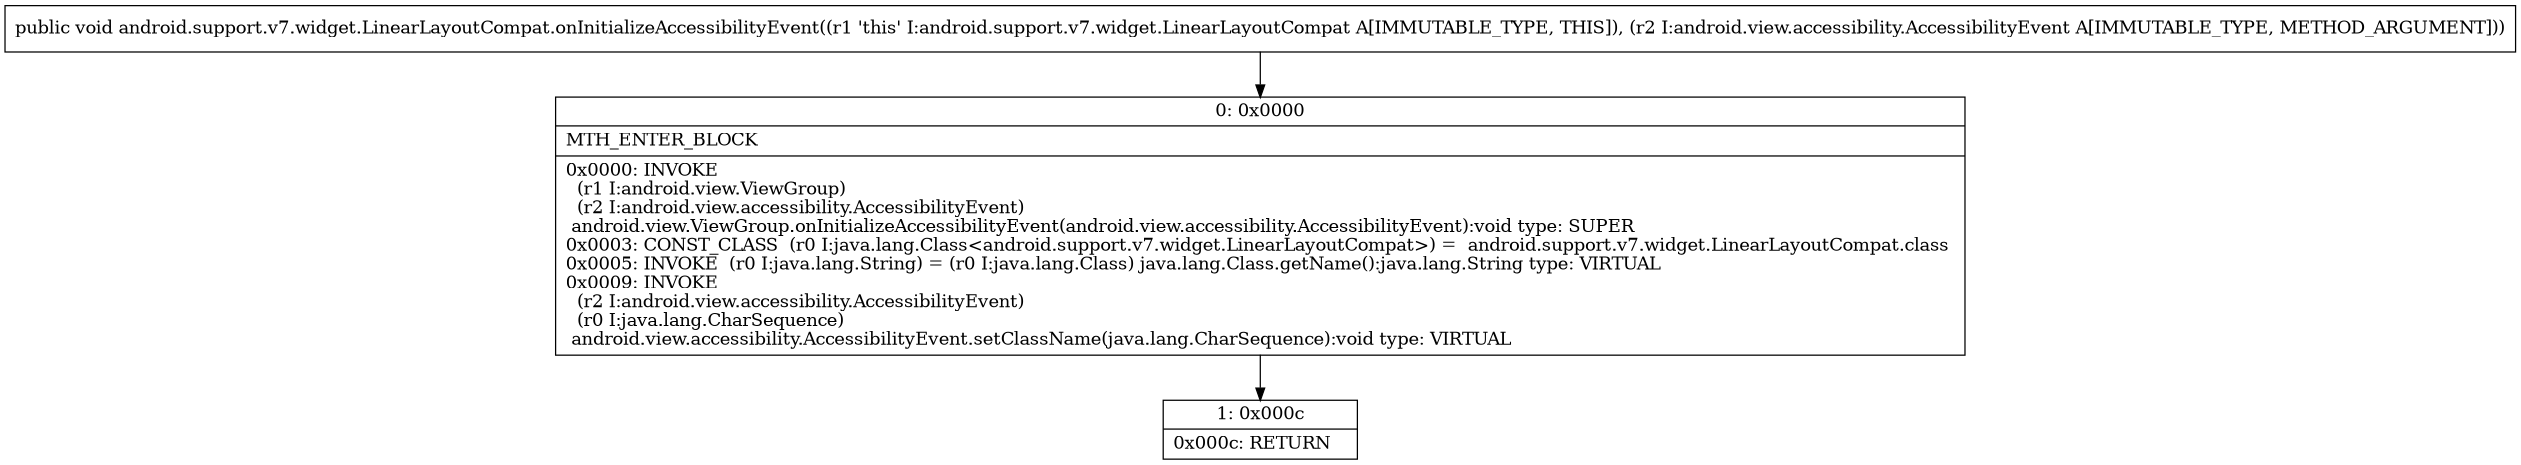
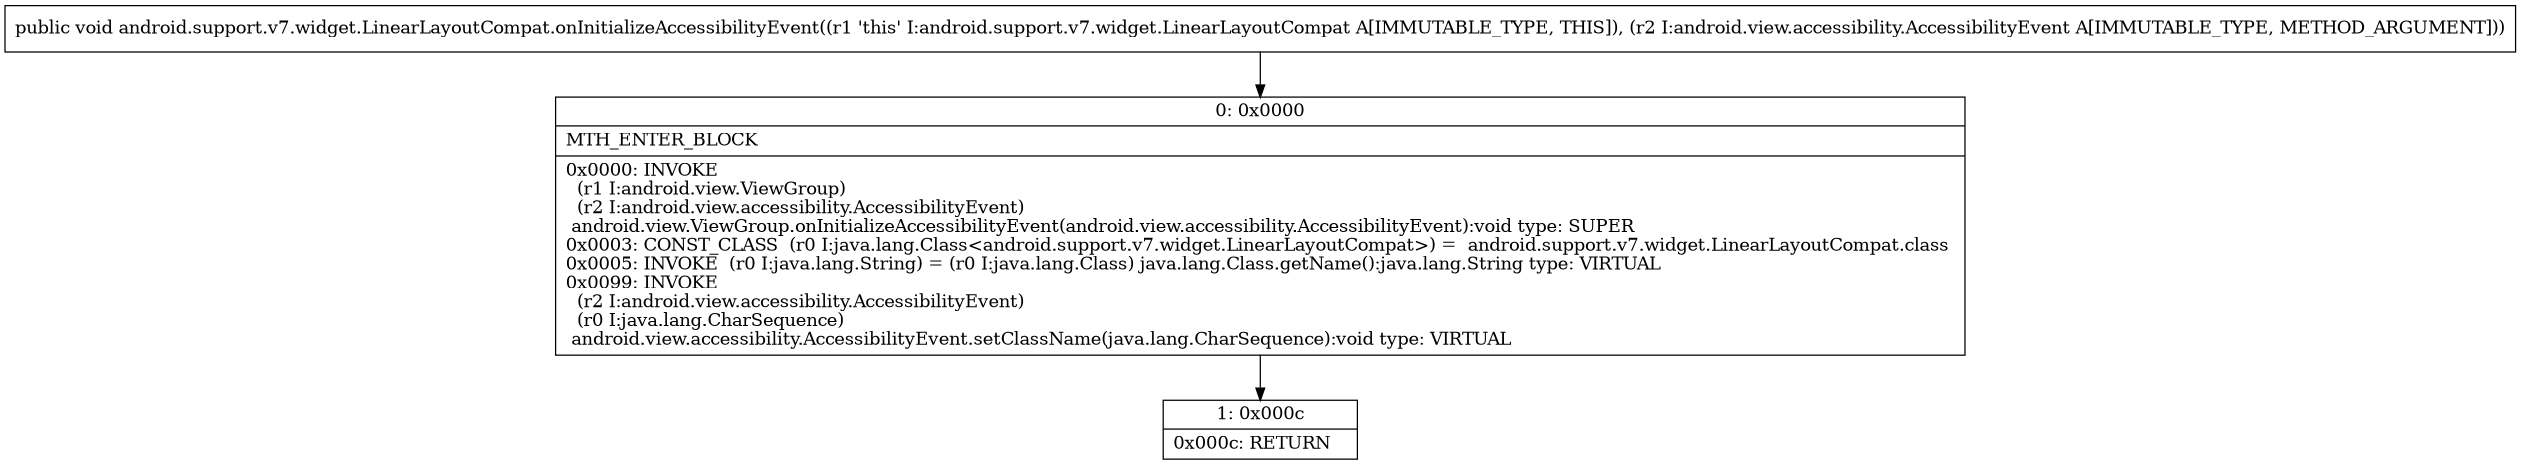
node "0: 0x0000": text "0x0009: INVOKE" -> "0x0099: INVOKE"
